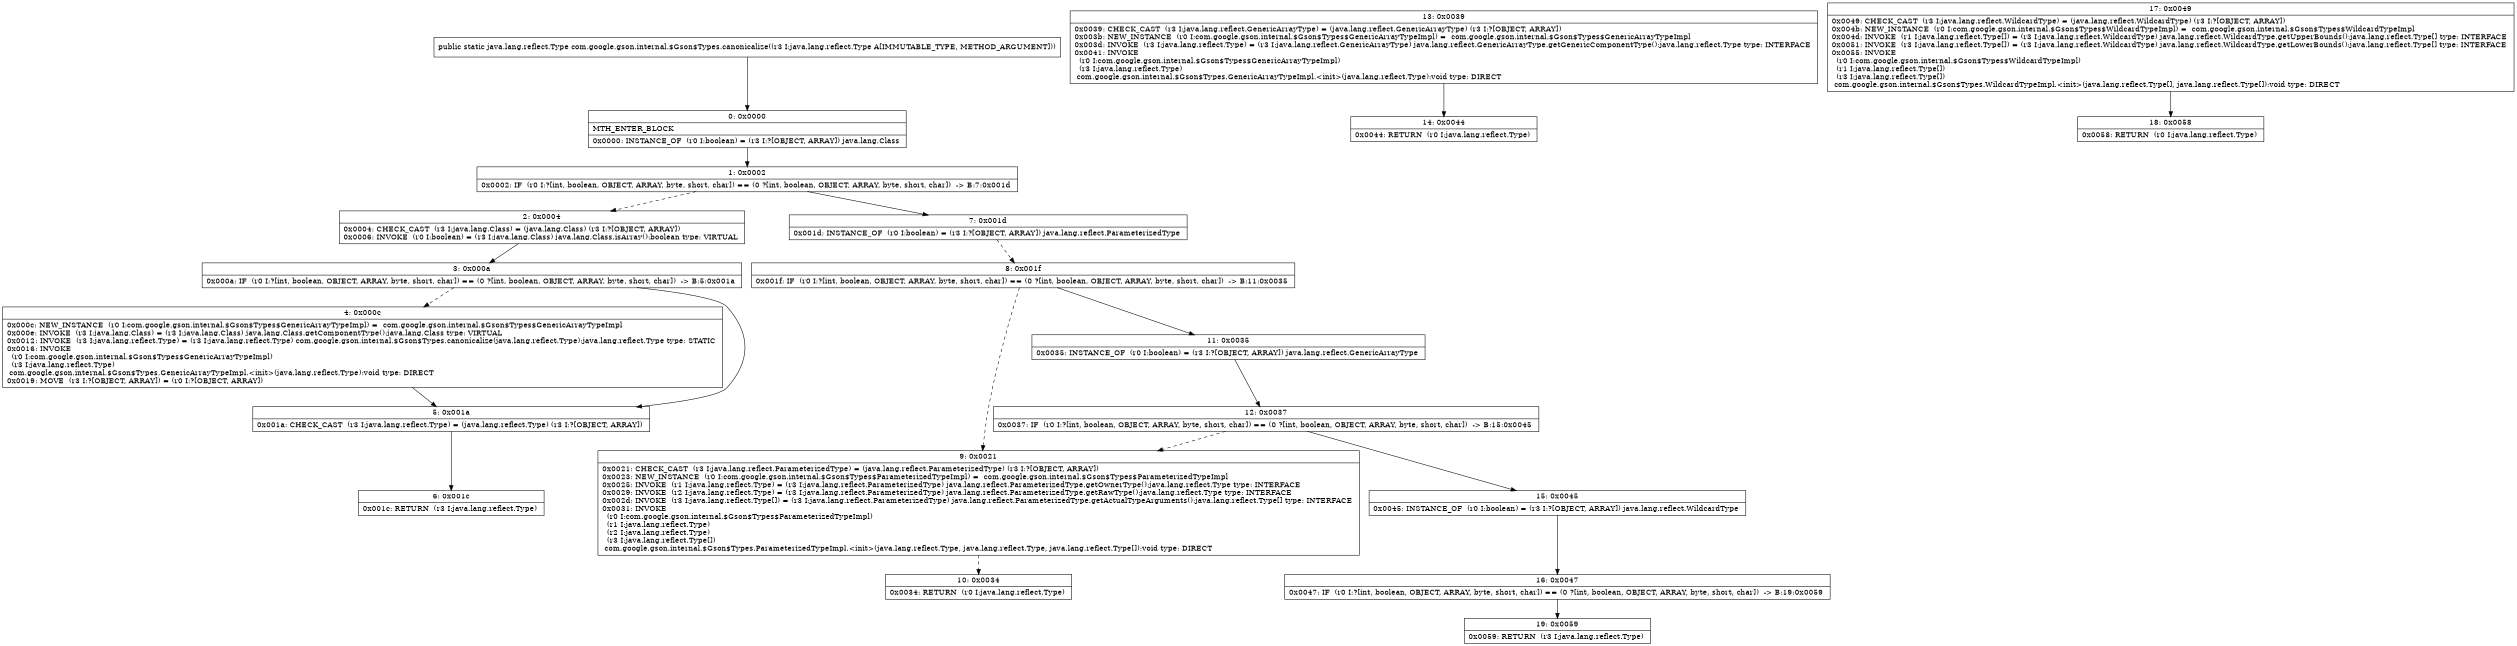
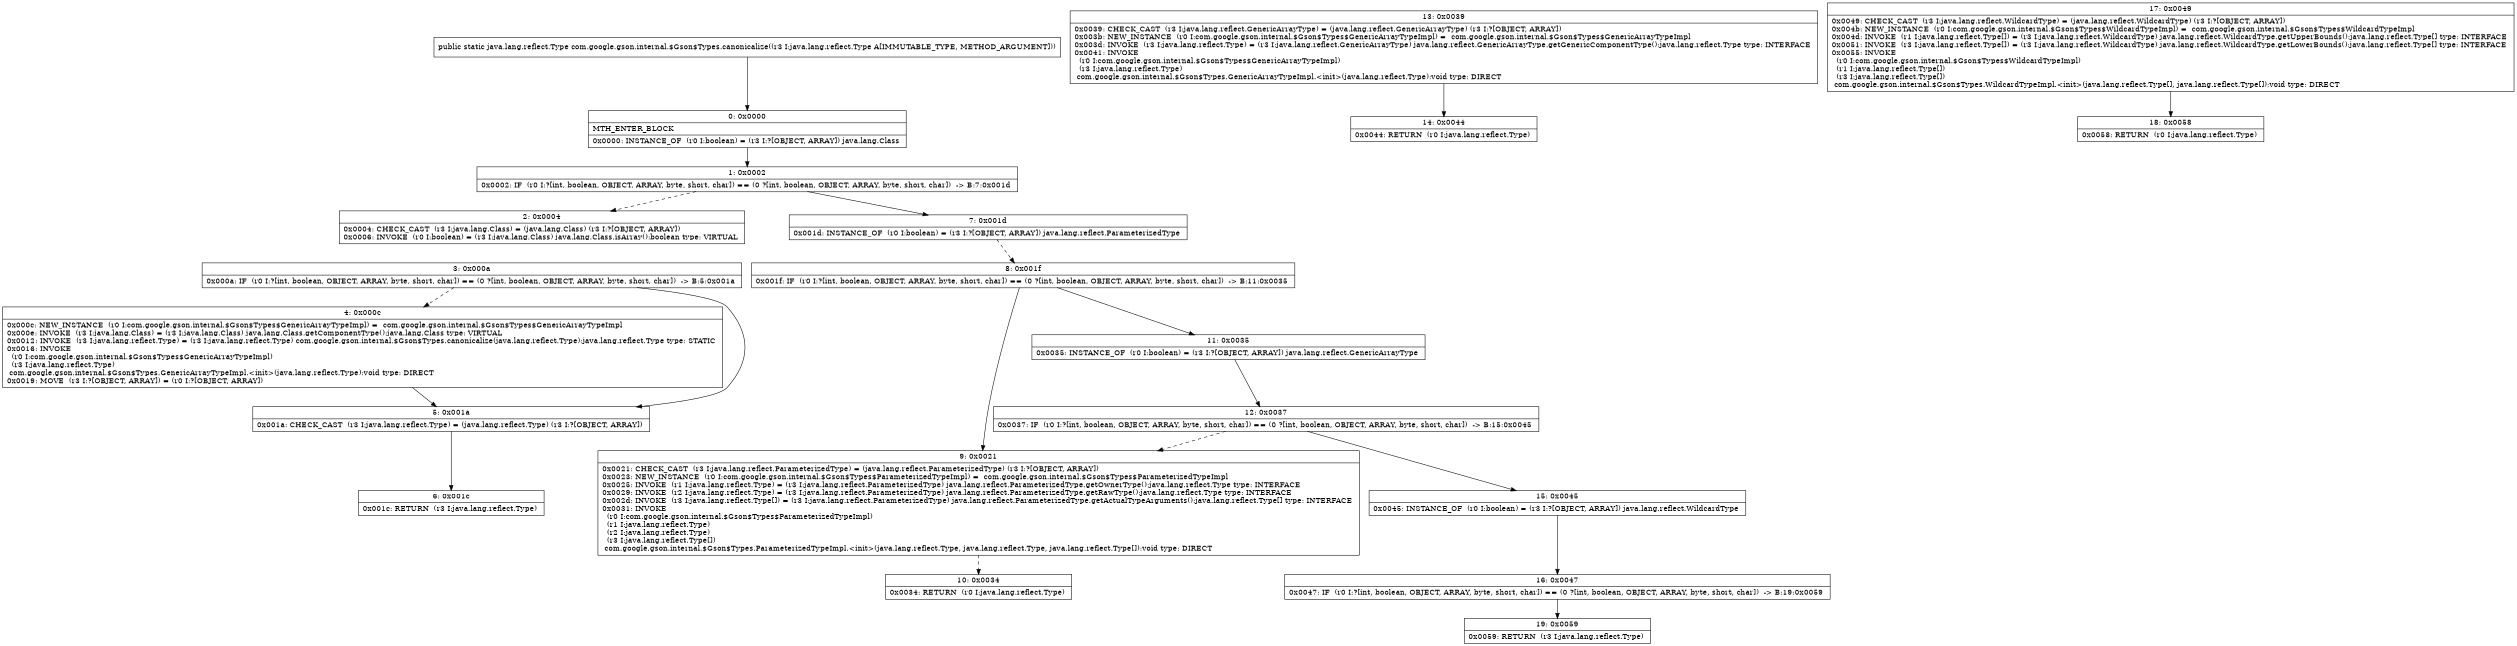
edge "2: 0x0004" -> "3: 0x000a": removed
edge "8: 0x001f" -> "9: 0x0021": style dashed -> solid
